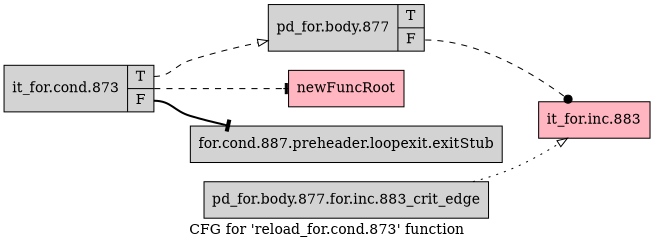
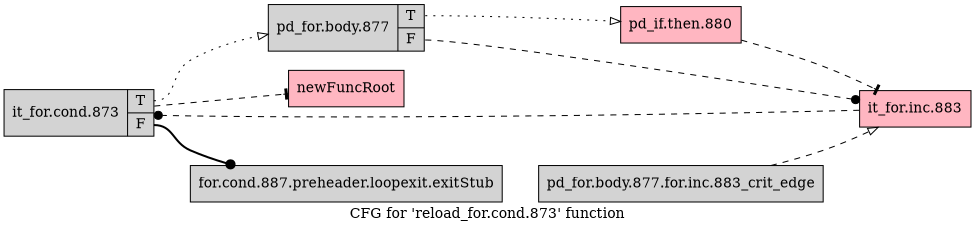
node "pd_if.then.880": added
edge "it_for.cond.873" -> "pd_for.body.877": style dashed -> dotted
edge "it_for.cond.873" -> "for.cond.887.preheader.loopexit.exitStub": arrowhead tee -> dot
edge "it_for.inc.883" -> "it_for.cond.873": added
edge "pd_for.body.877.for.inc.883_crit_edge" -> "it_for.inc.883": style dotted -> dashed
